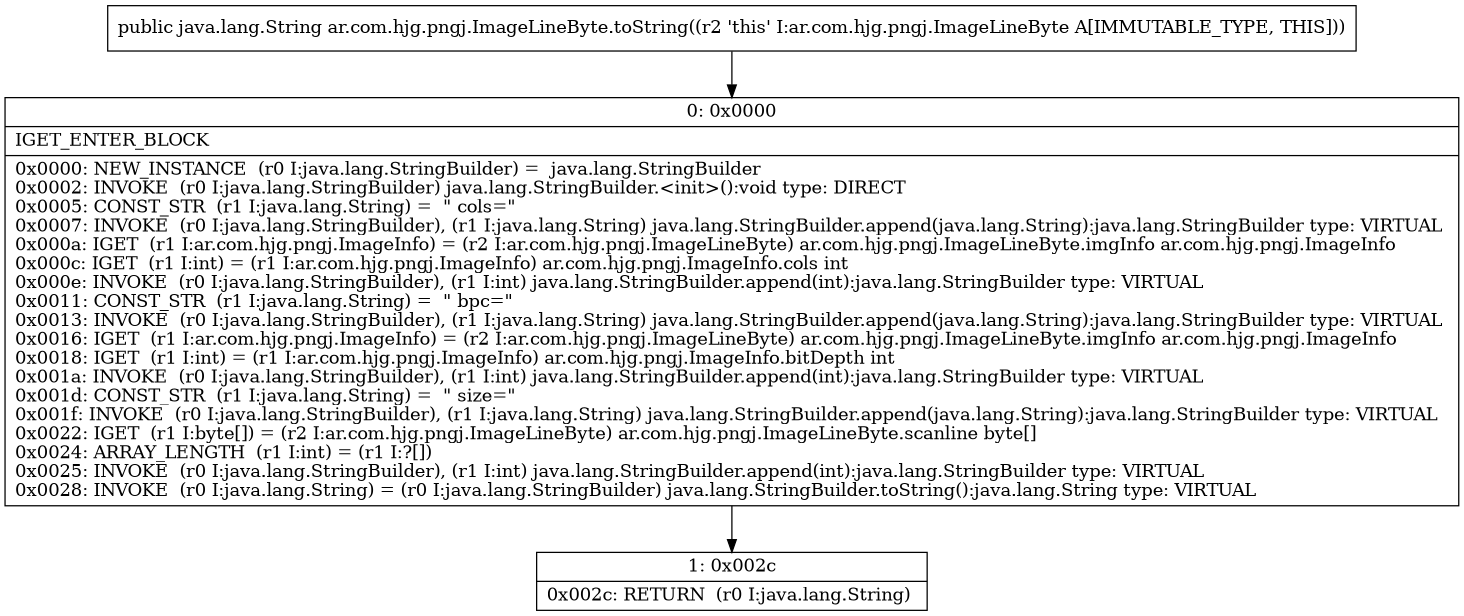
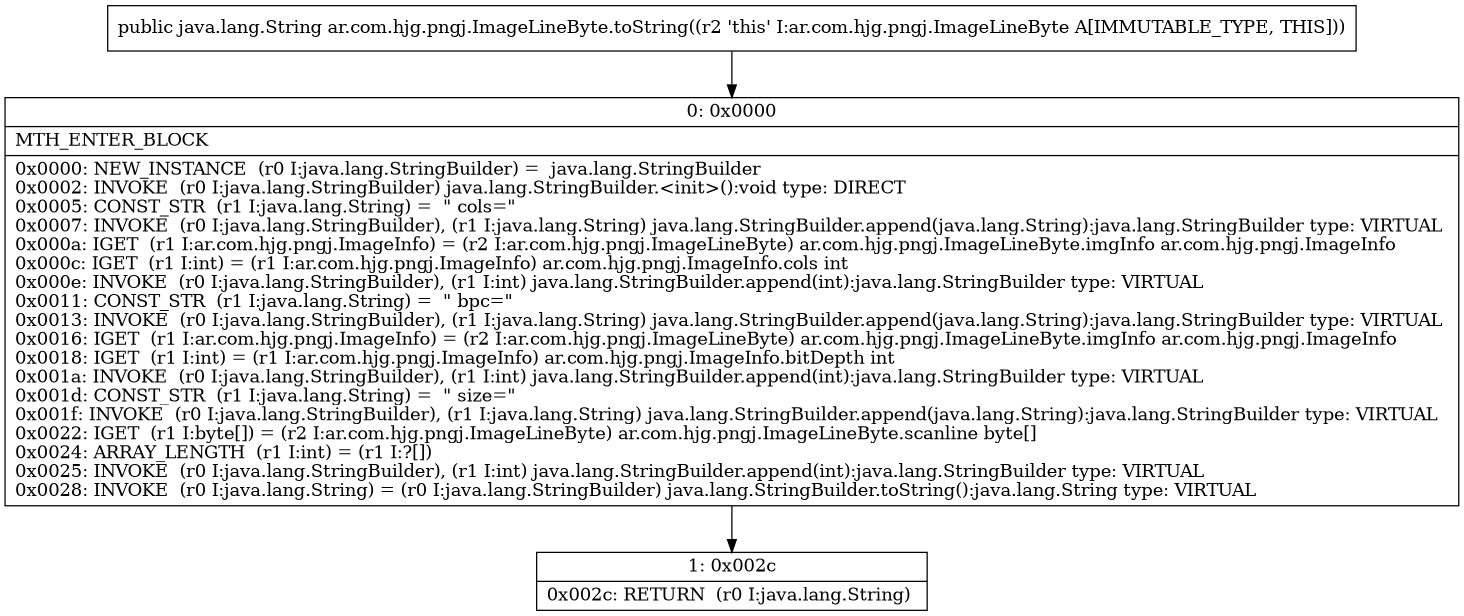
node "0: 0x0000": text "IGET_ENTER_BLOCK" -> "MTH_ENTER_BLOCK"
